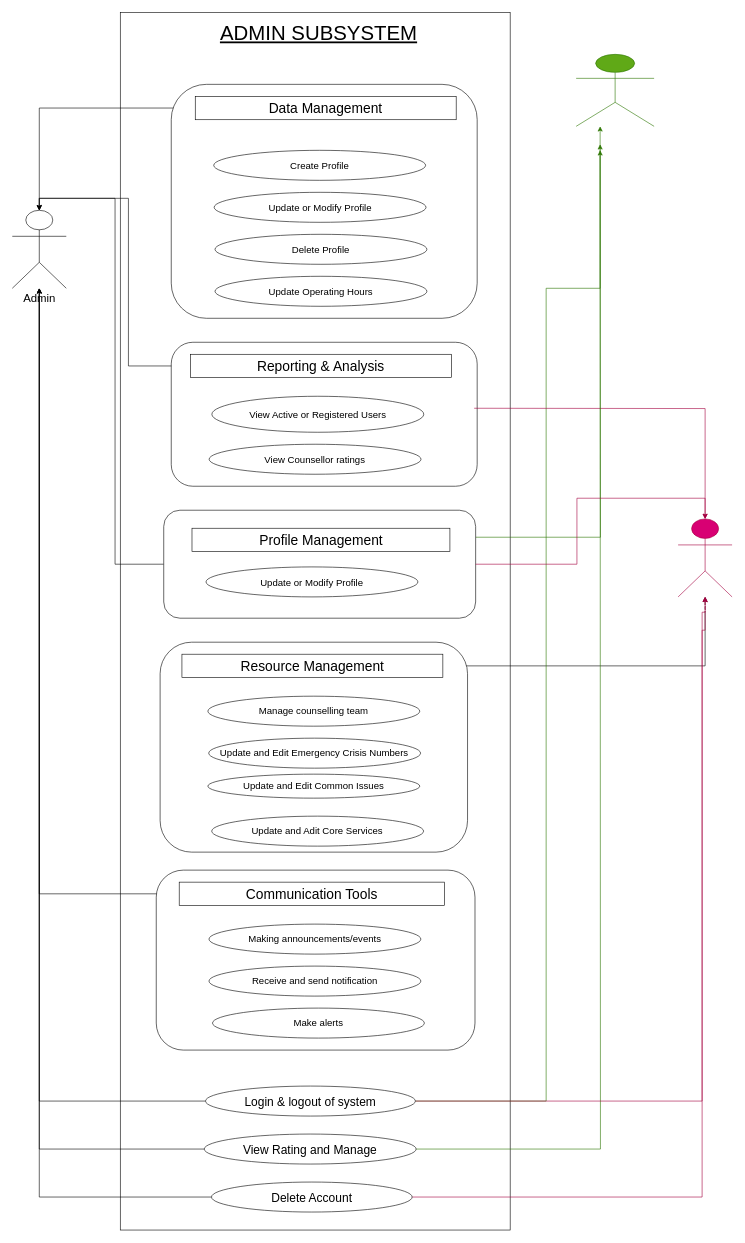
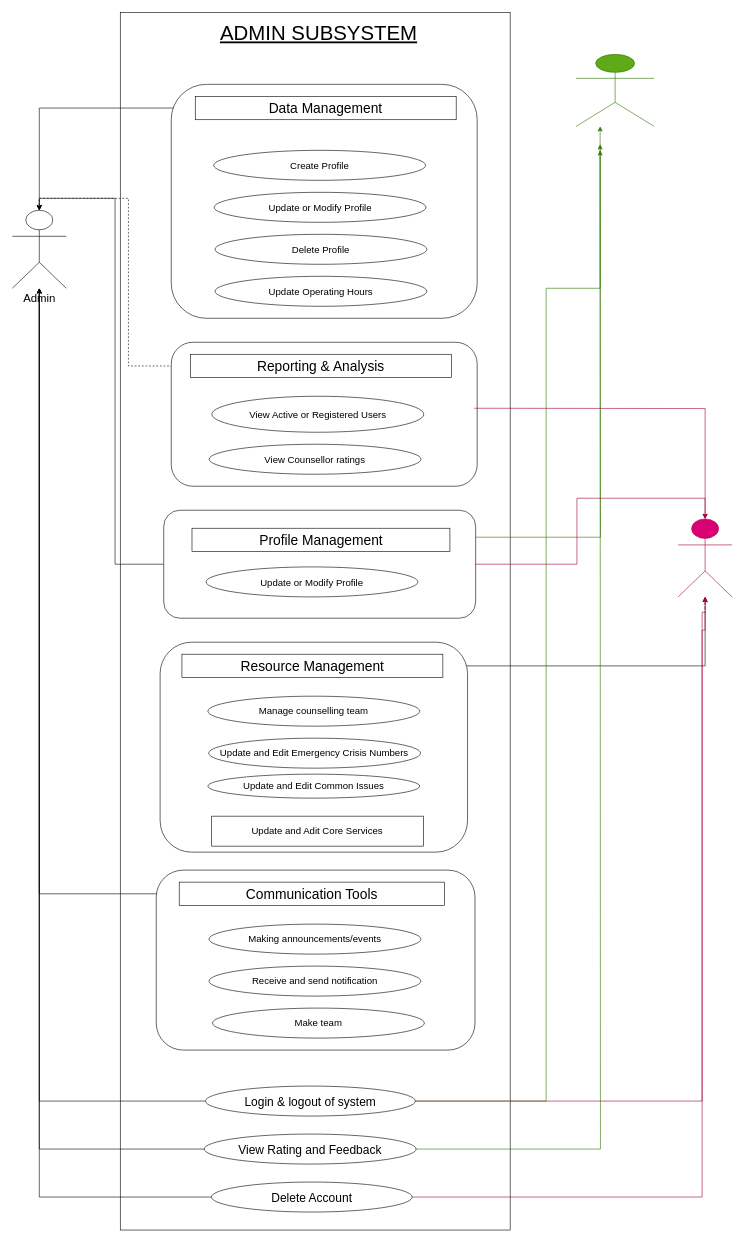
edge "Reporting & Analysis" -> "Admin": style solid -> dashed
node "Update and Adit Core Services": shape ellipse -> rectangle
node "Make alerts": label "Make alerts" -> "Make team"
node "View Rating and Manage": label "View Rating and Manage" -> "View Rating and Feedback"
